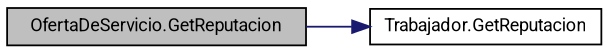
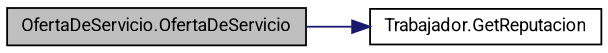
node "OfertaDeServicio.GetReputacion": label "OfertaDeServicio.GetReputacion" -> "OfertaDeServicio.OfertaDeServicio"
